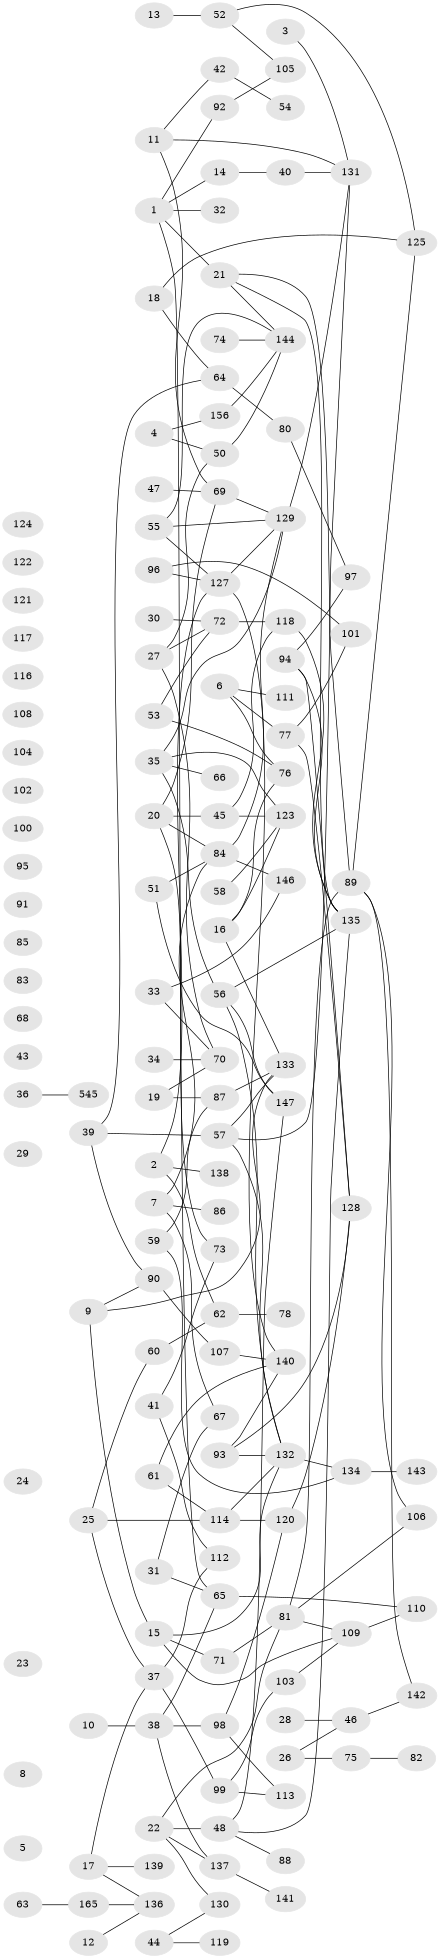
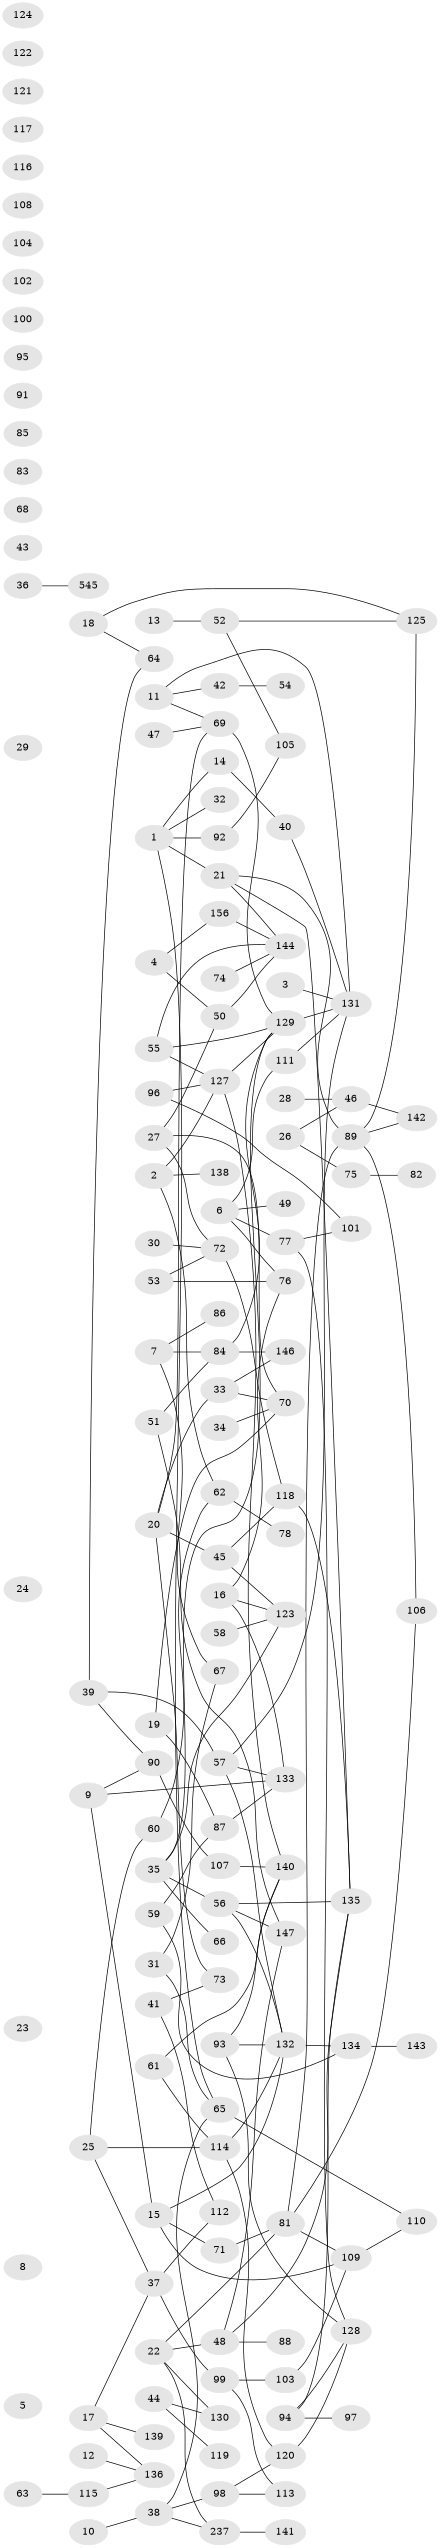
node "80": removed
edge "20" -- "84": now "20" -- "33"
edge "131" -- "111": added
node "49": added
node "137": label "137" -> "237"
node "165": label "165" -> "115"
